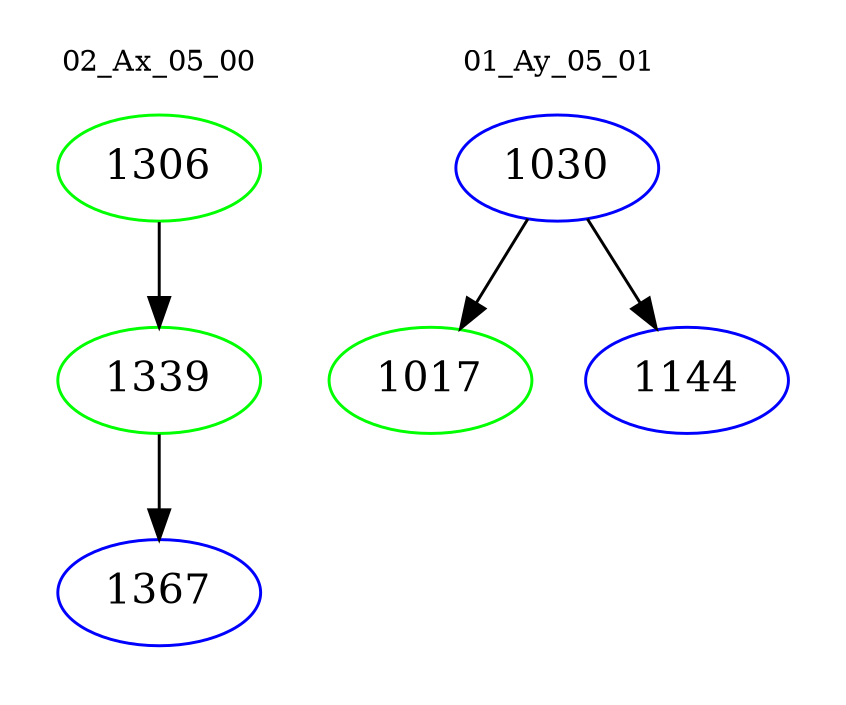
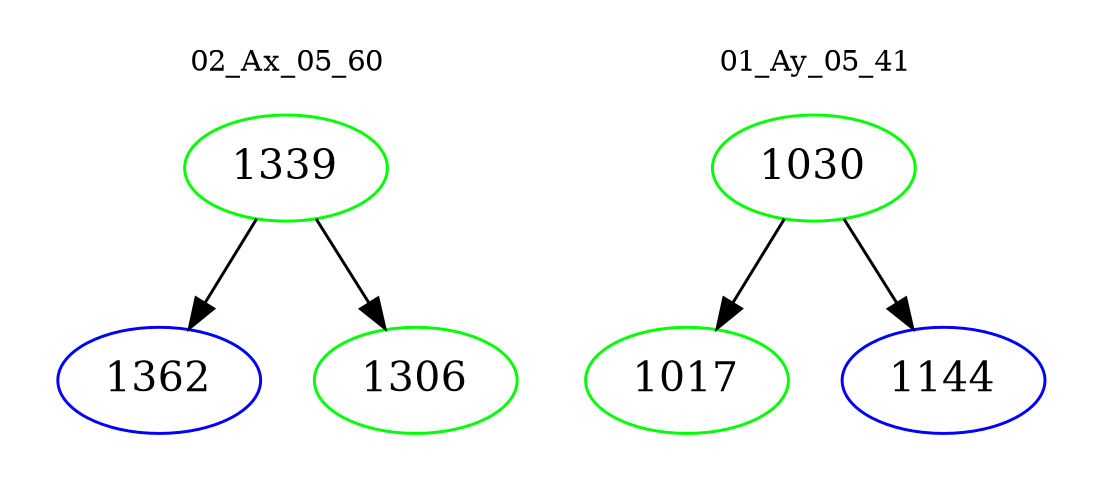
cluster "02_Ax_05_00": label "02_Ax_05_00" -> "02_Ax_05_60"
cluster "01_Ay_05_01": label "01_Ay_05_01" -> "01_Ay_05_41"
node "1030": color blue -> green
edge "1306" -> "1339": reversed
node "1367": label "1367" -> "1362"
